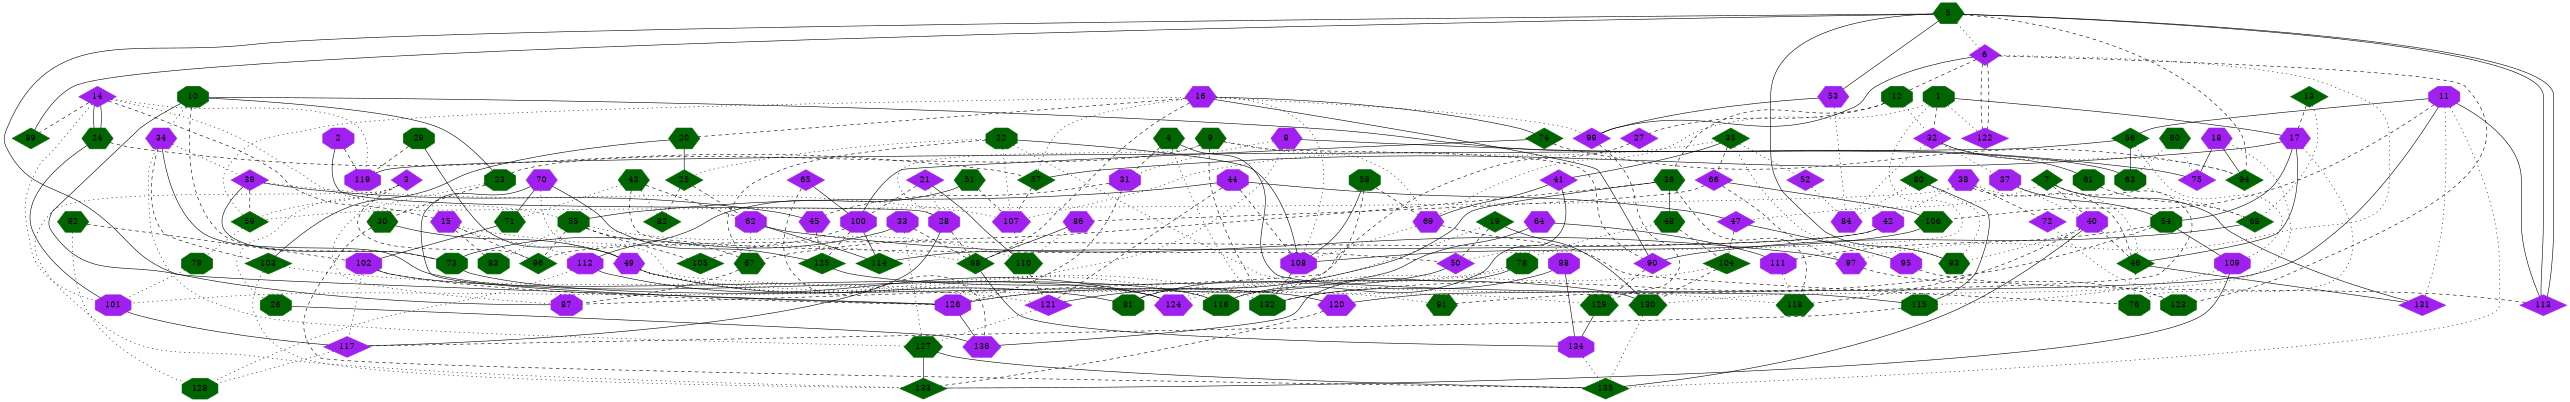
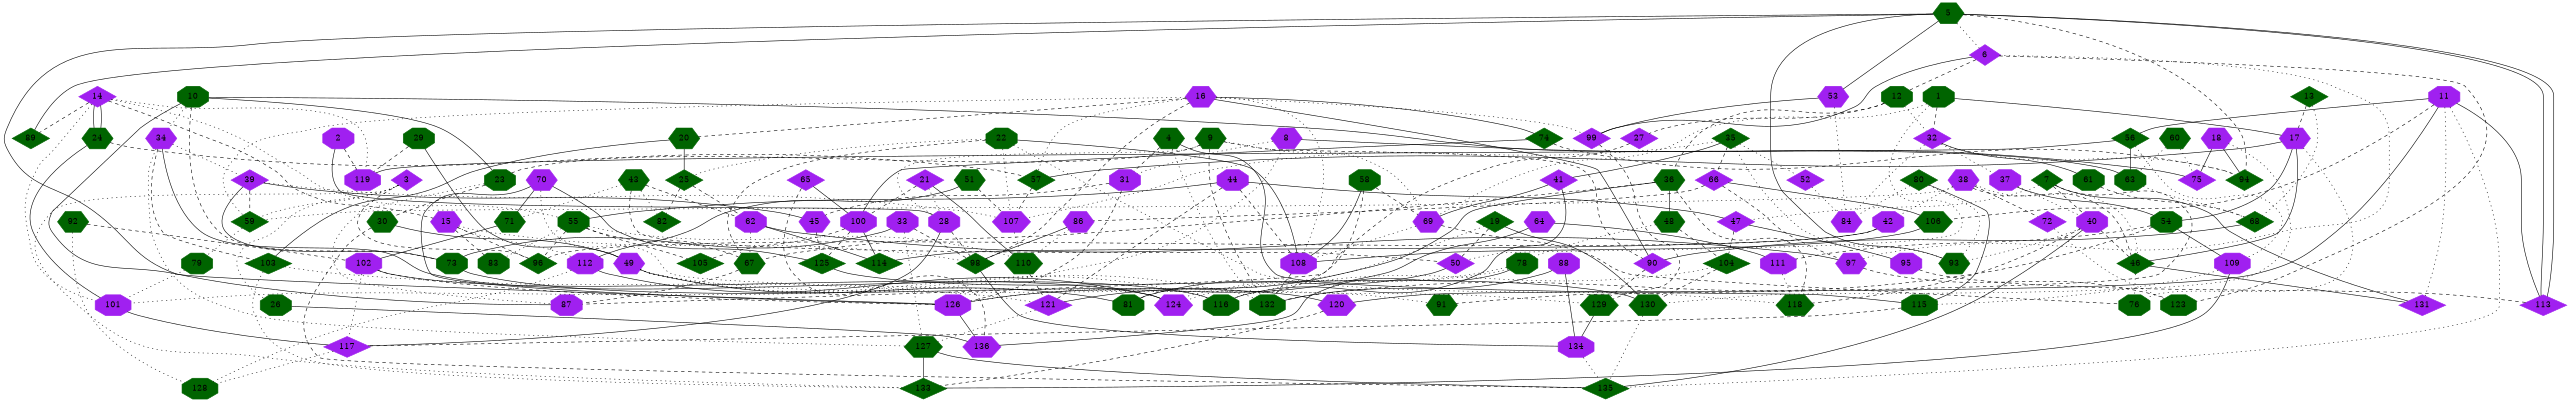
node "122": removed
